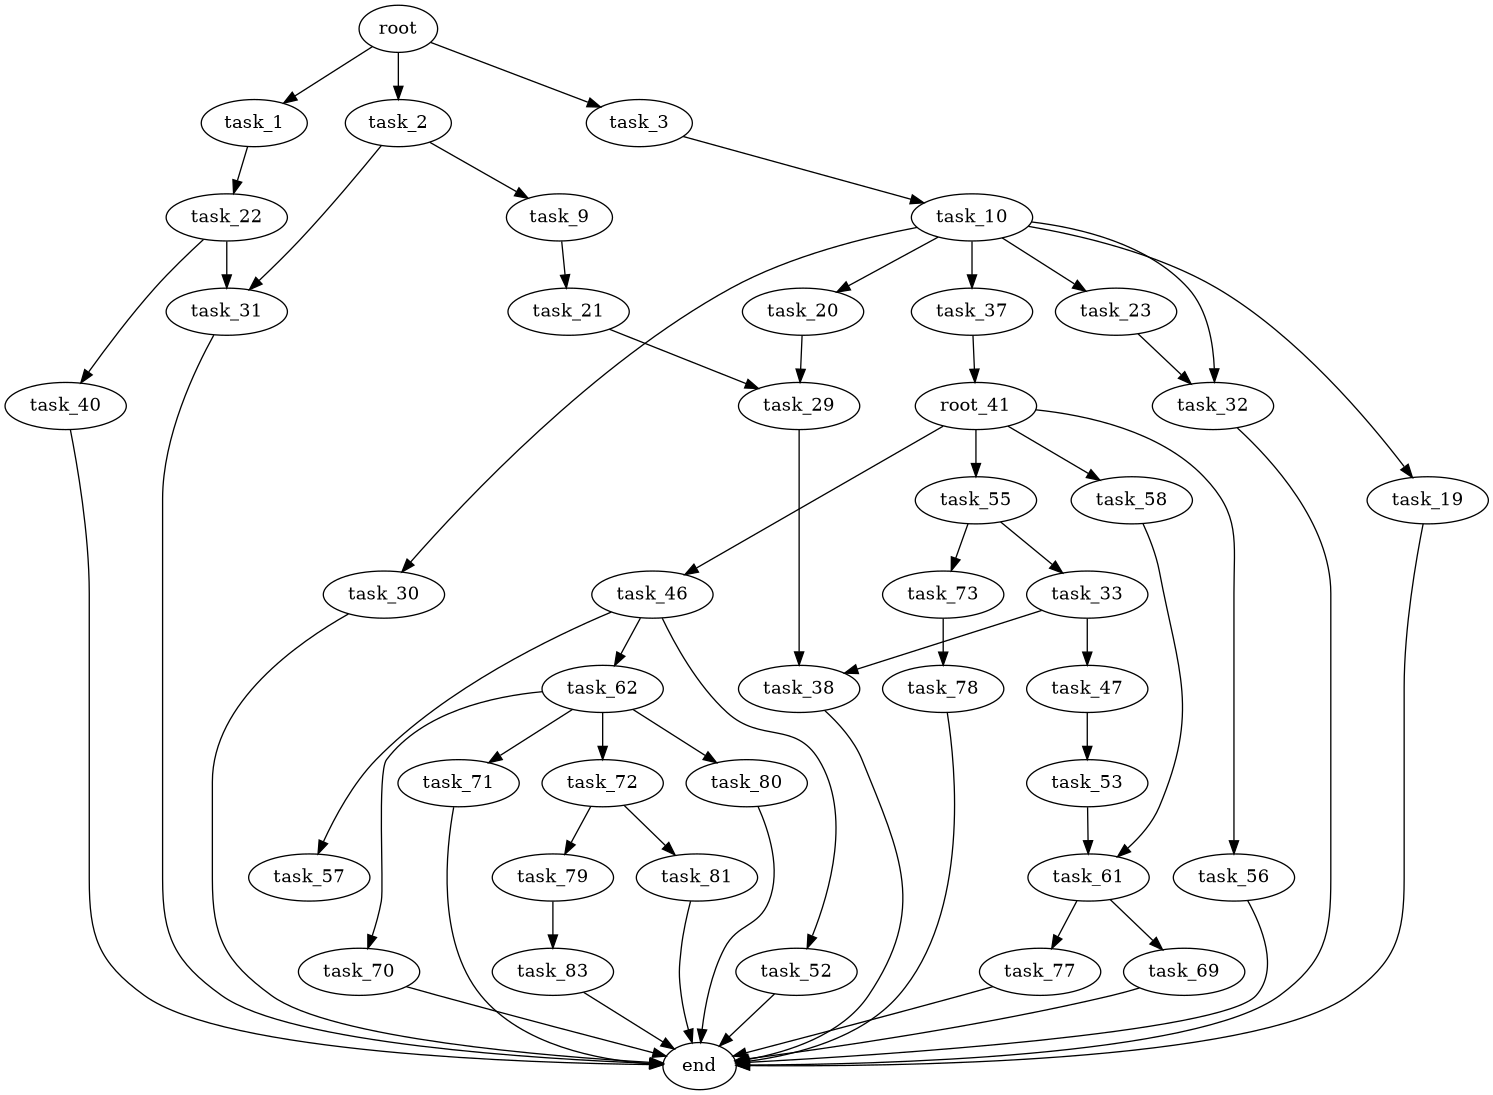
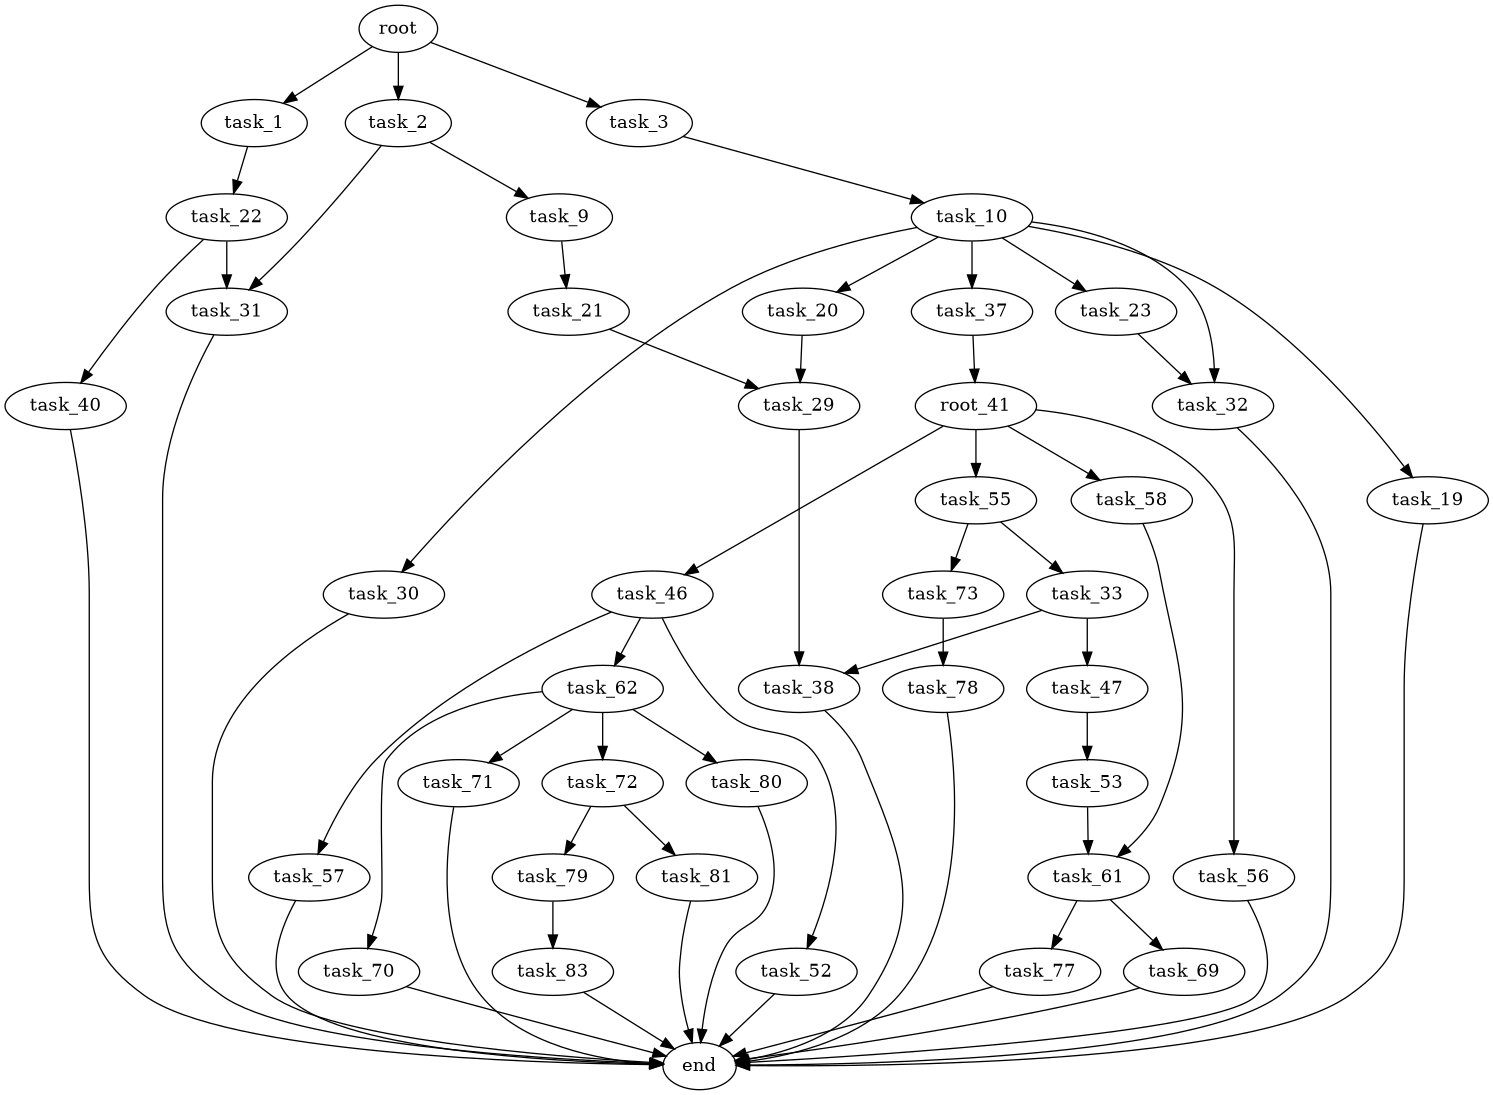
edge "task_57" -> "end": added
